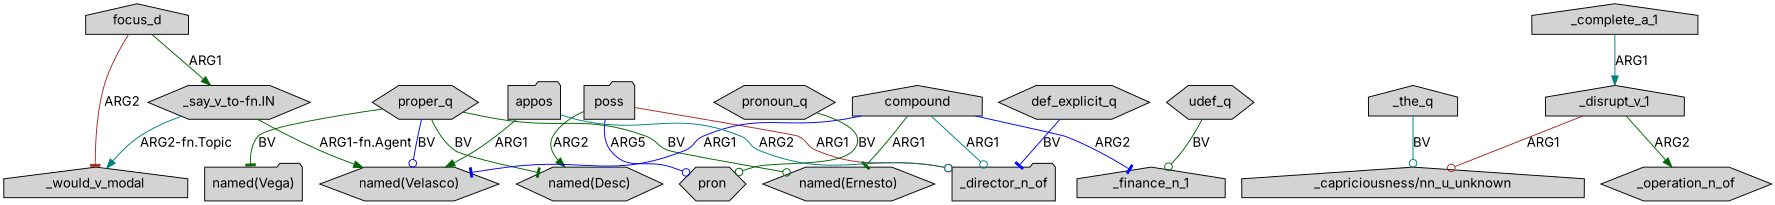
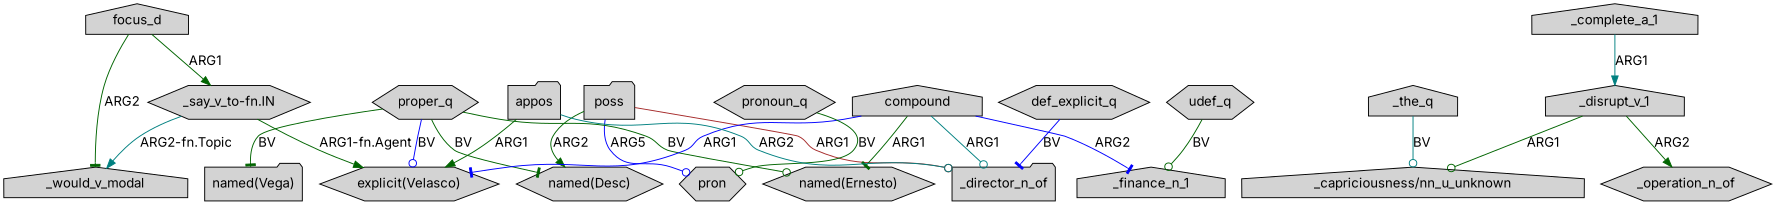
edge "focus_d" -> "_would_v_modal": color brown -> darkgreen
edge "_disrupt_v_1" -> "_capriciousness/nn_u_unknown": color brown -> darkgreen
node "named(Velasco)": label "named(Velasco)" -> "explicit(Velasco)"
